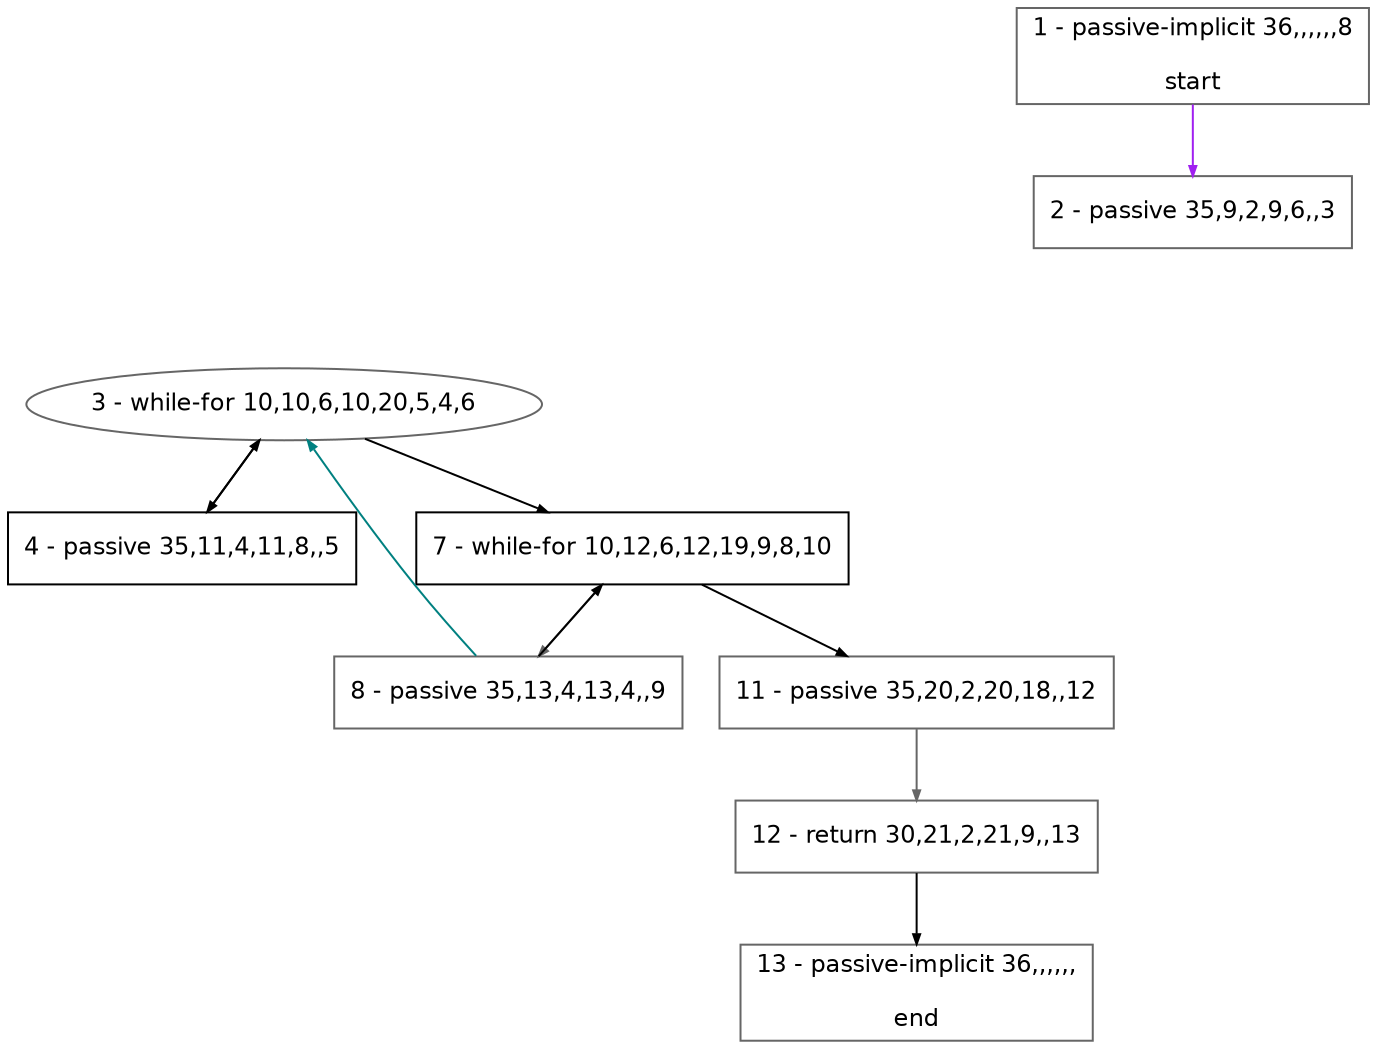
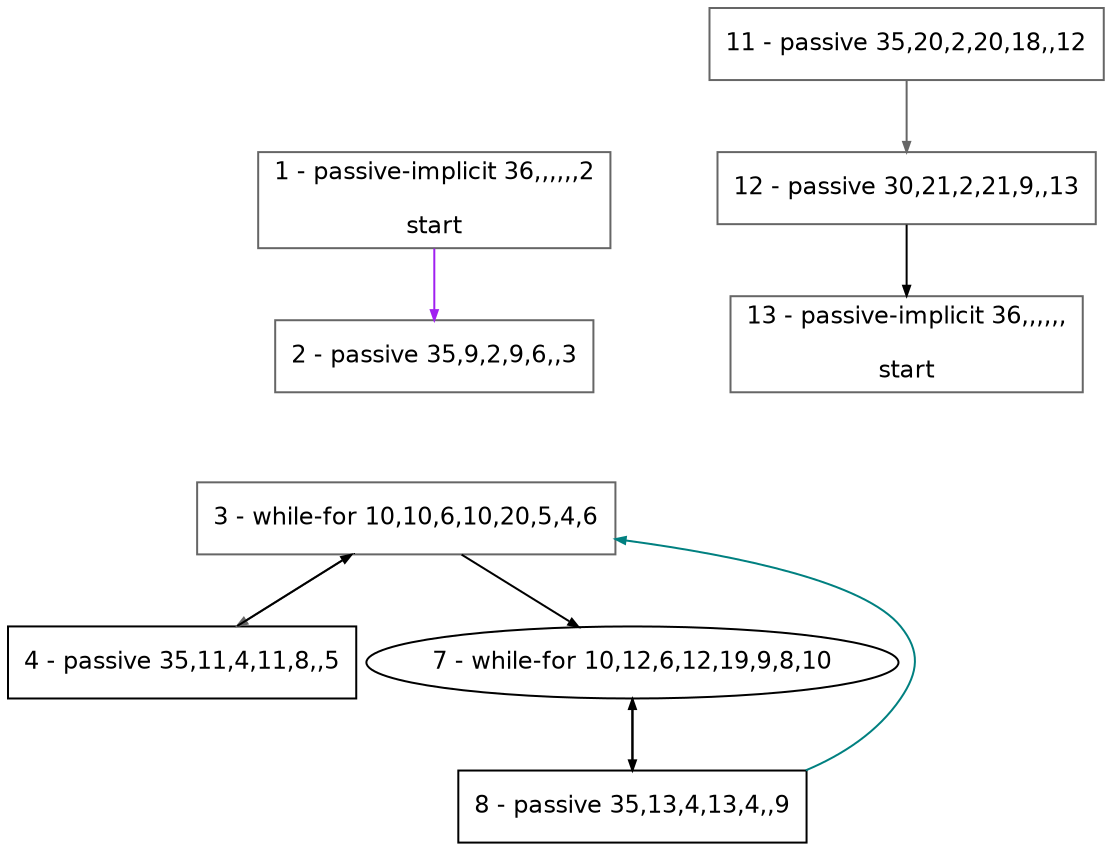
node "1 - passive-implicit 36,,,,,,8 start": label "1 - passive-implicit 36,,,,,,8 start" -> "1 - passive-implicit 36,,,,,,2 start"
node "3 - while-for 10,10,6,10,20,5,4,6": shape ellipse -> box
edge "3 - while-for 10,10,6,10,20,5,4,6" -> "4 - passive 35,11,4,11,8,,5": color black -> gray40
node "7 - while-for 10,12,6,12,19,9,8,10": shape box -> ellipse
edge "7 - while-for 10,12,6,12,19,9,8,10" -> "8 - passive 35,13,4,13,4,,9": color gray40 -> black
edge "7 - while-for 10,12,6,12,19,9,8,10" -> "11 - passive 35,20,2,20,18,,12": removed
node "8 - passive 35,13,4,13,4,,9": color gray40 -> black
node "12 - return 30,21,2,21,9,,13": label "12 - return 30,21,2,21,9,,13" -> "12 - passive 30,21,2,21,9,,13"
node "13 - passive-implicit 36,,,,,, end": label "13 - passive-implicit 36,,,,,, end" -> "13 - passive-implicit 36,,,,,, start"
